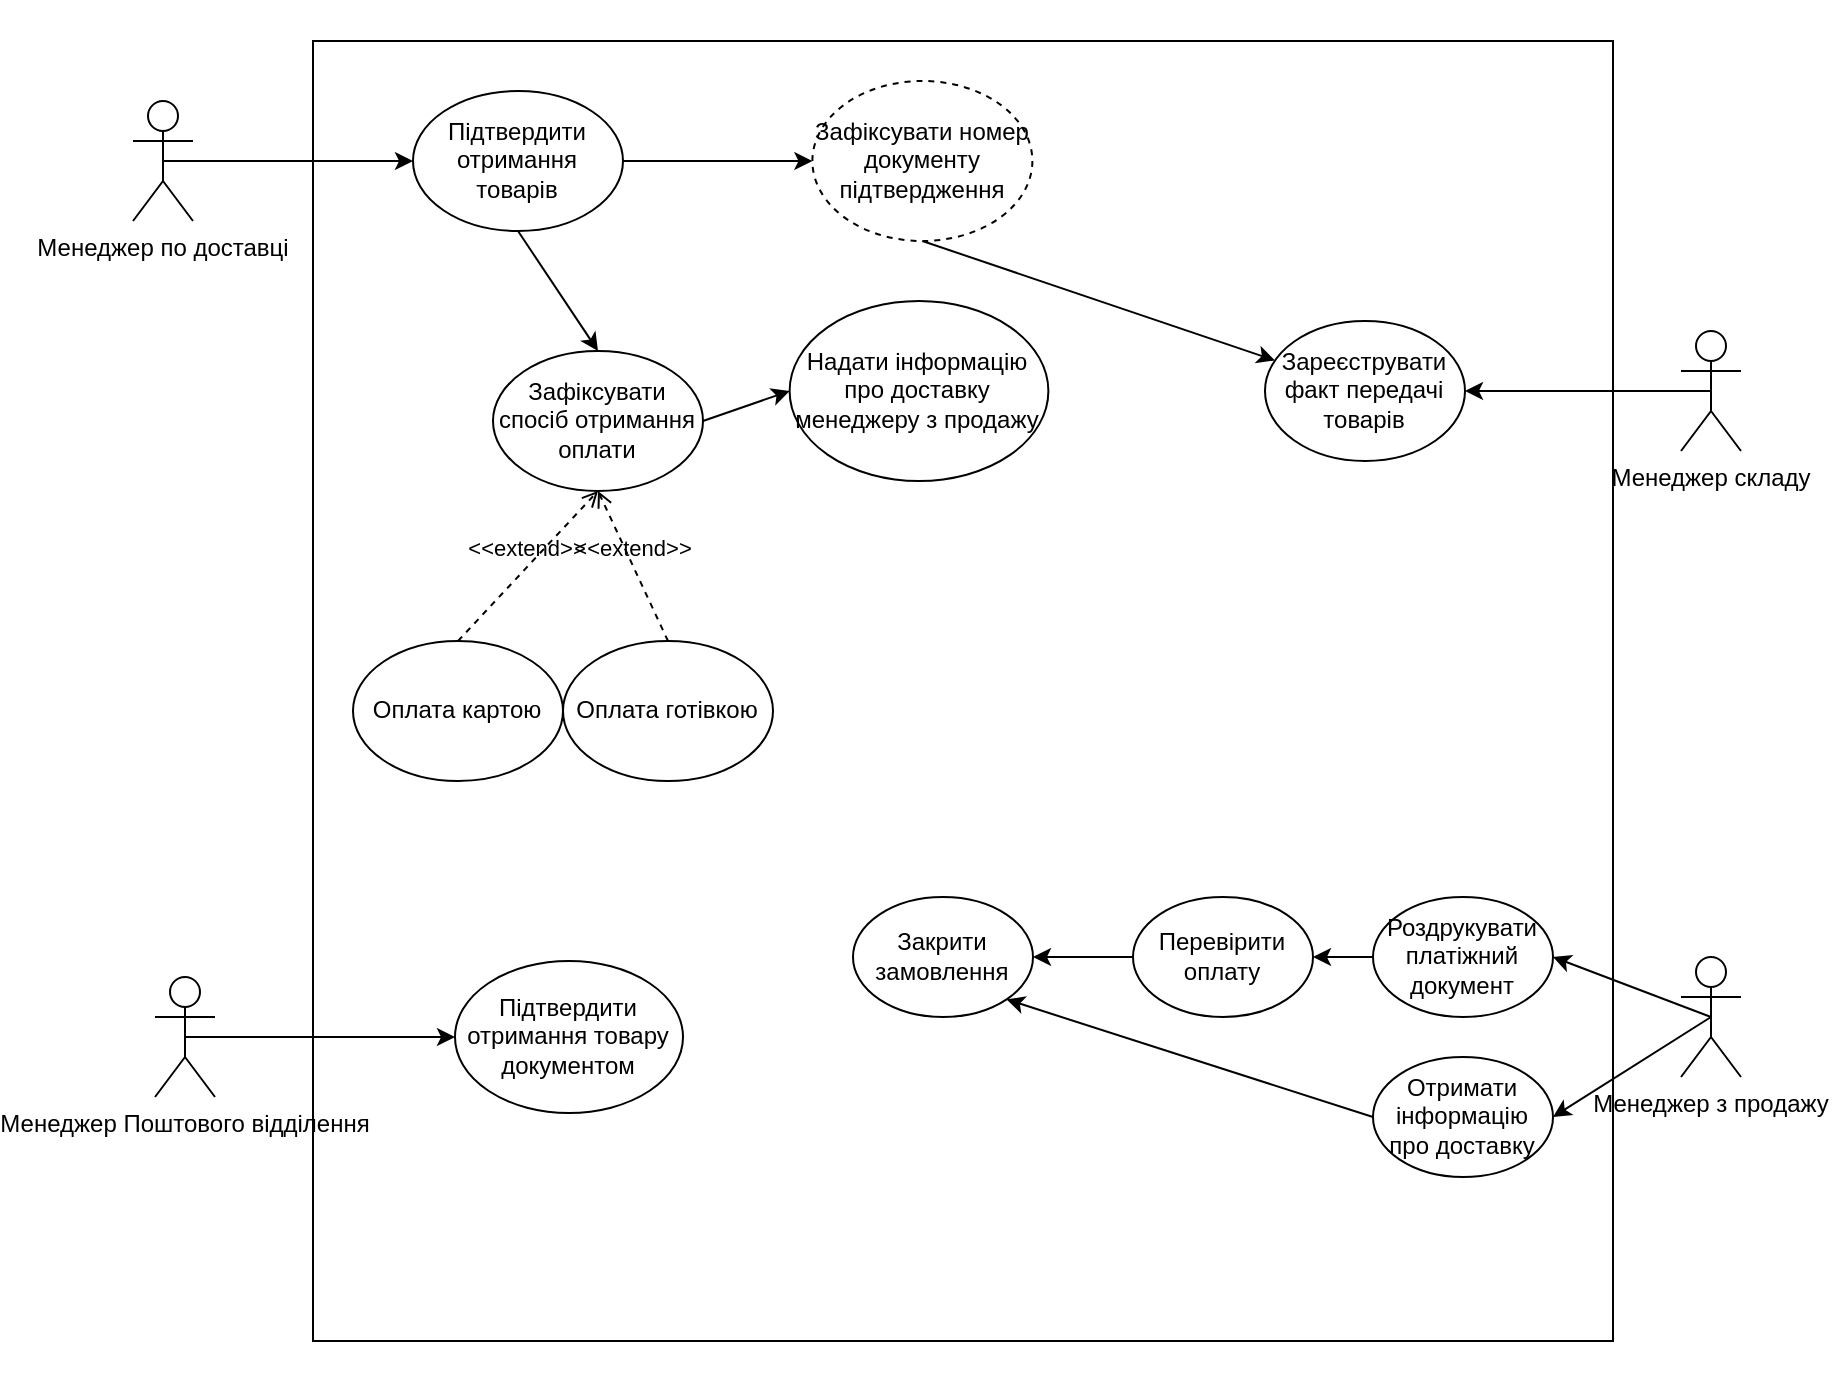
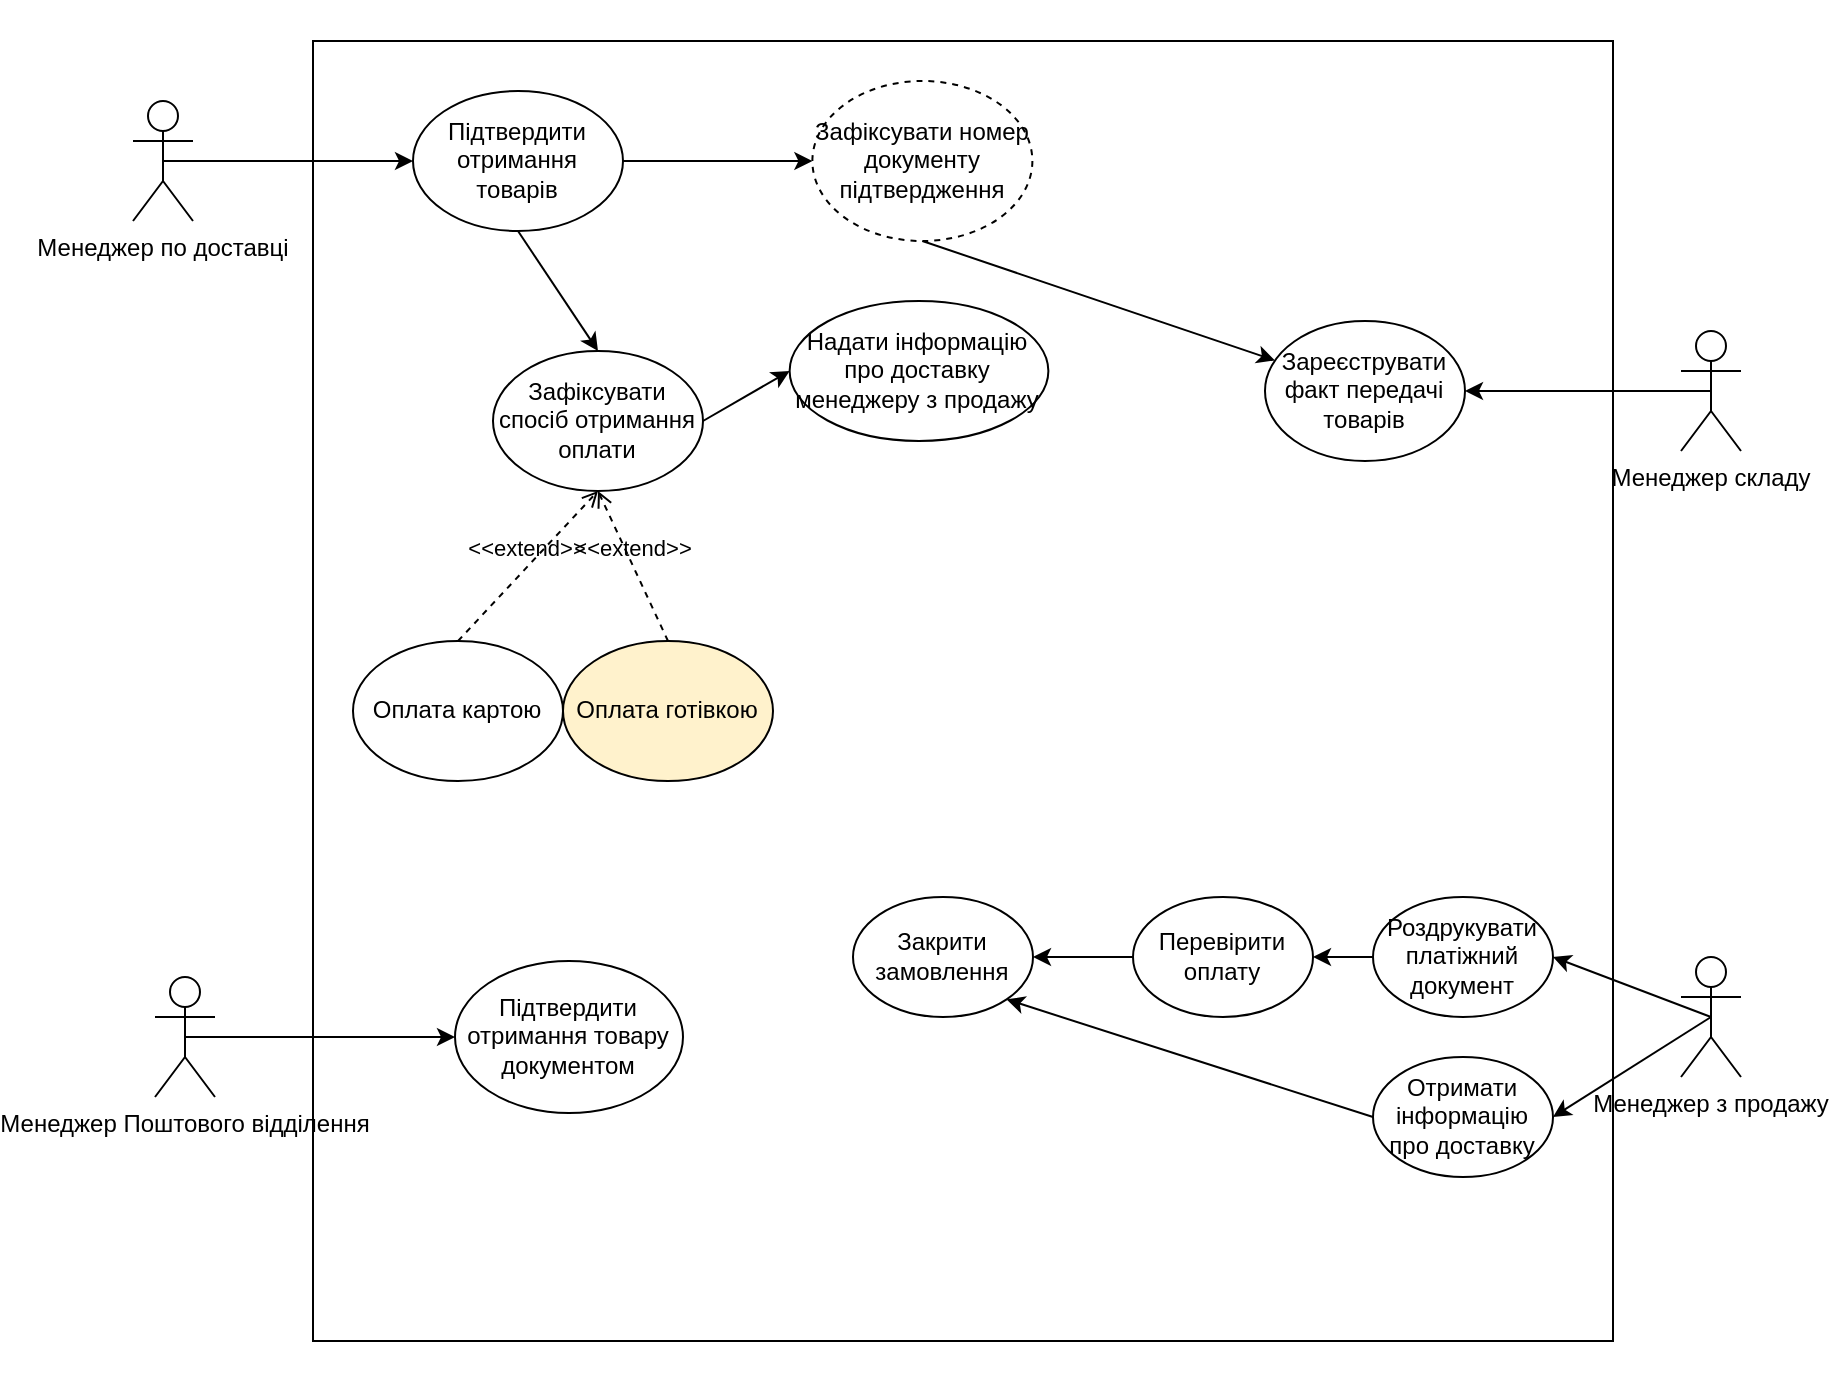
node "Надати інформацію про доставку менеджеру з продажу": size 259x180 -> 259x140
node "Оплата готівкою": fillcolor #ffffff -> #fff2cc
